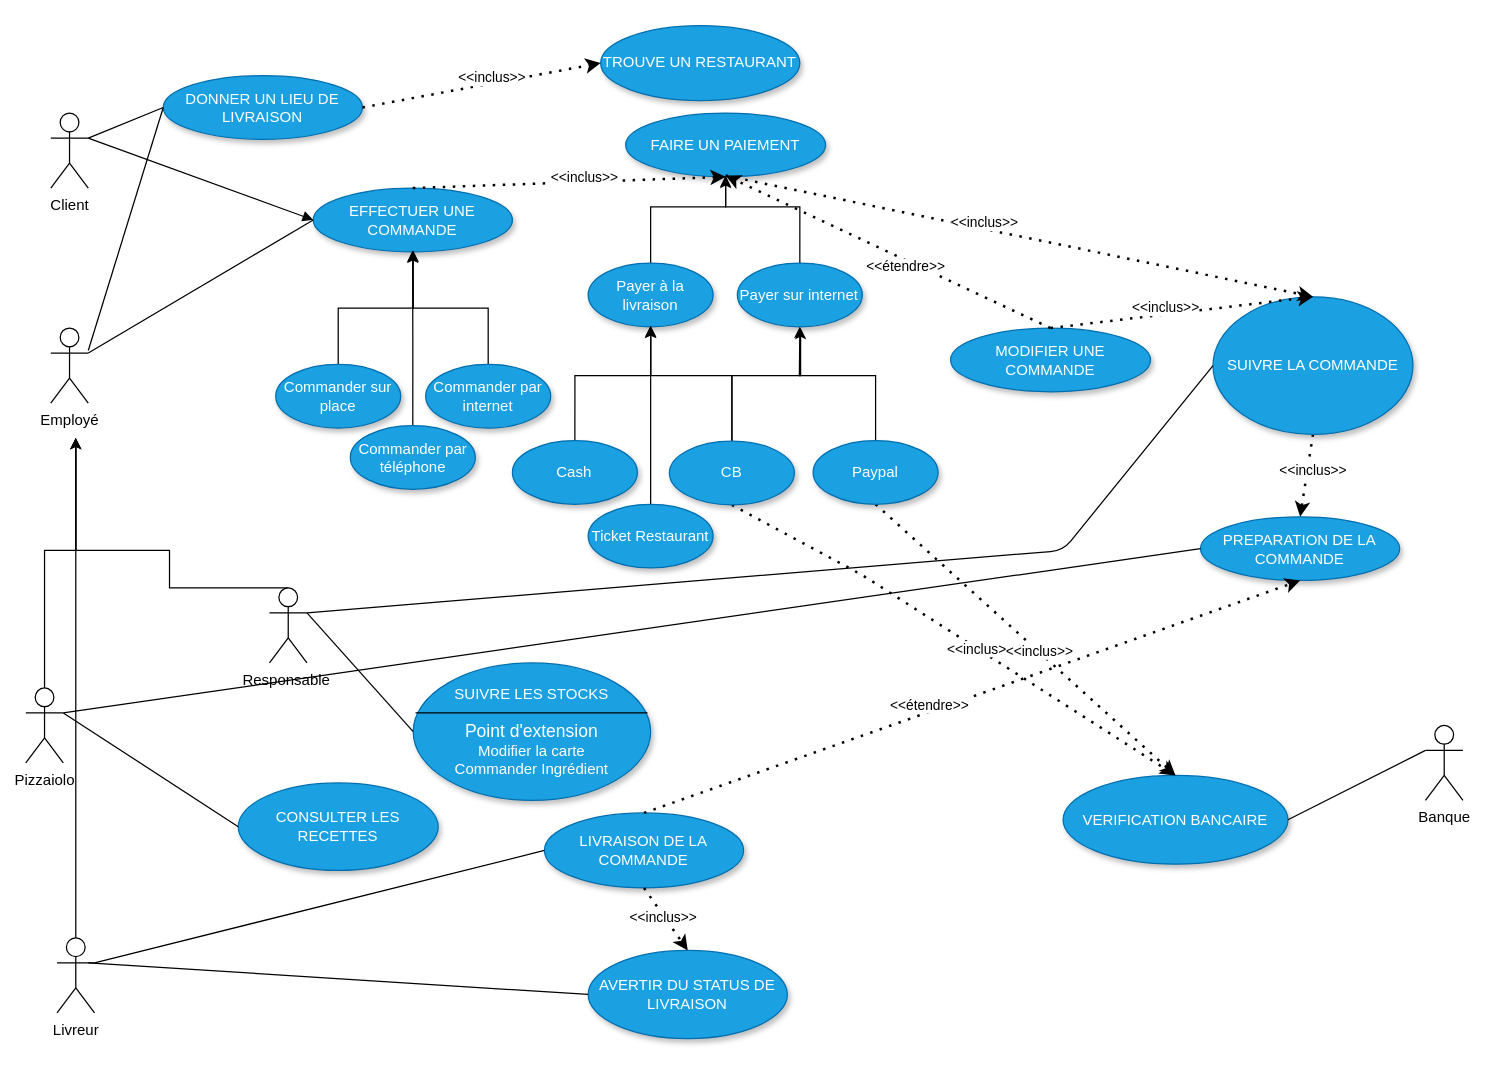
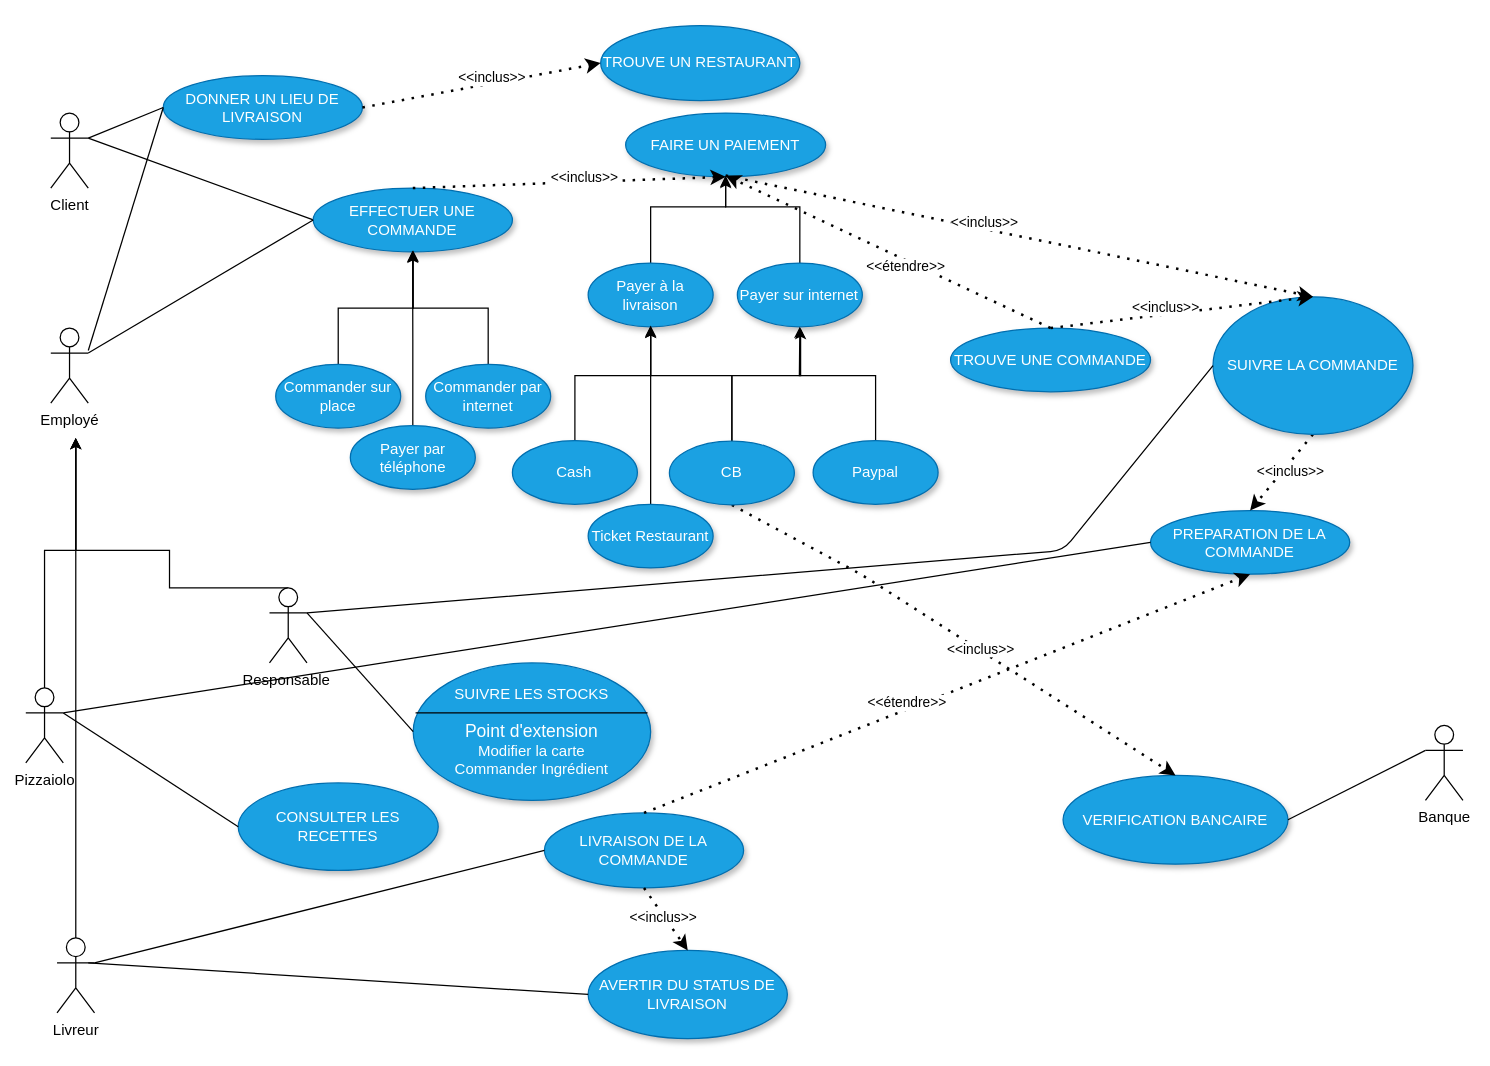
edge "Client" -> "EFFECTUER UNE COMMANDE": arrowhead block -> none
node "MODIFIER UNE COMMANDE": label "MODIFIER UNE COMMANDE" -> "TROUVE UNE COMMANDE"
node "Commander par téléphone": label "Commander par téléphone" -> "Payer par téléphone"
node "PREPARATION DE LA COMMANDE": moved (1300, 549) -> (1250, 543)
edge "Paypal" -> "VERIFICATION BANCAIRE": removed, label "<<inclus>>"
